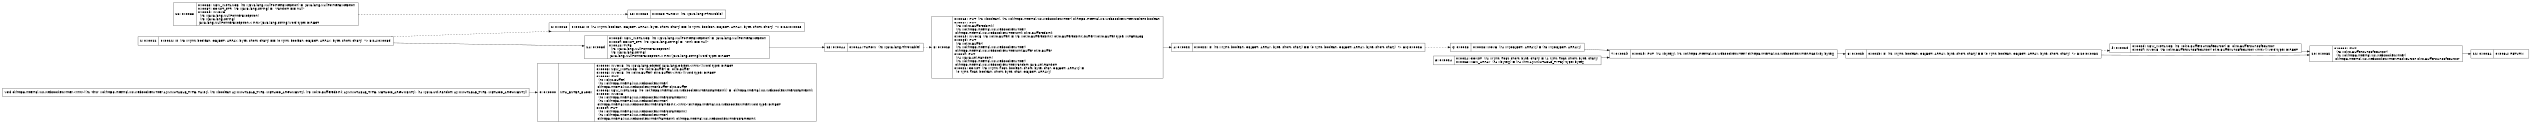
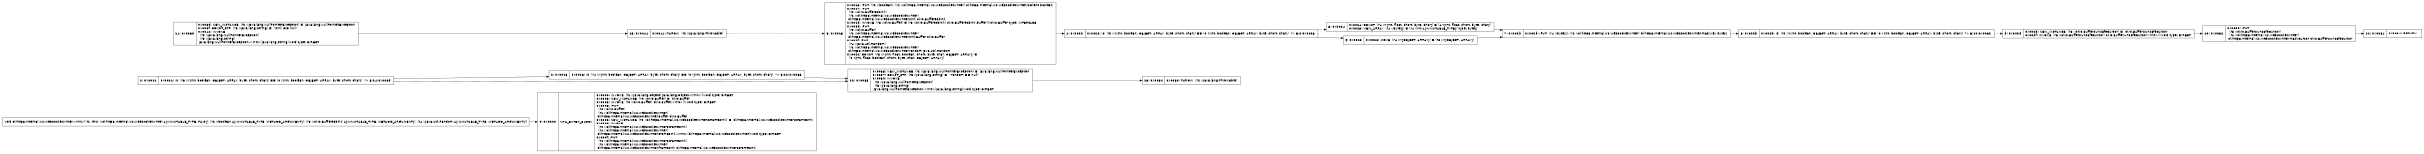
edge "12: 0x0035" -> "13: 0x003c": style dashed -> solid
edge "4: 0x0022" -> "5: 0x0024": added
edge "1: 0x0011" -> "2: 0x0013": style dashed -> solid
edge "1: 0x0011" -> "14: 0x003d": now "1: 0x0011" -> "12: 0x0035"
node "14: 0x003d": text "0x0041: TYPE" -> "0x0041: INVOKE"
edge "4: 0x0022" -> "6: 0x0028": style dashed -> solid
edge "8: 0x002b" -> "10: 0x0032": removed
edge "2: 0x0013" -> "12: 0x0035": added
